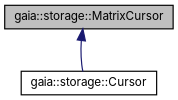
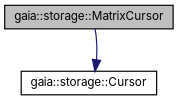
edge "gaia::storage::Cursor" -> "gaia::storage::MatrixCursor": reversed
